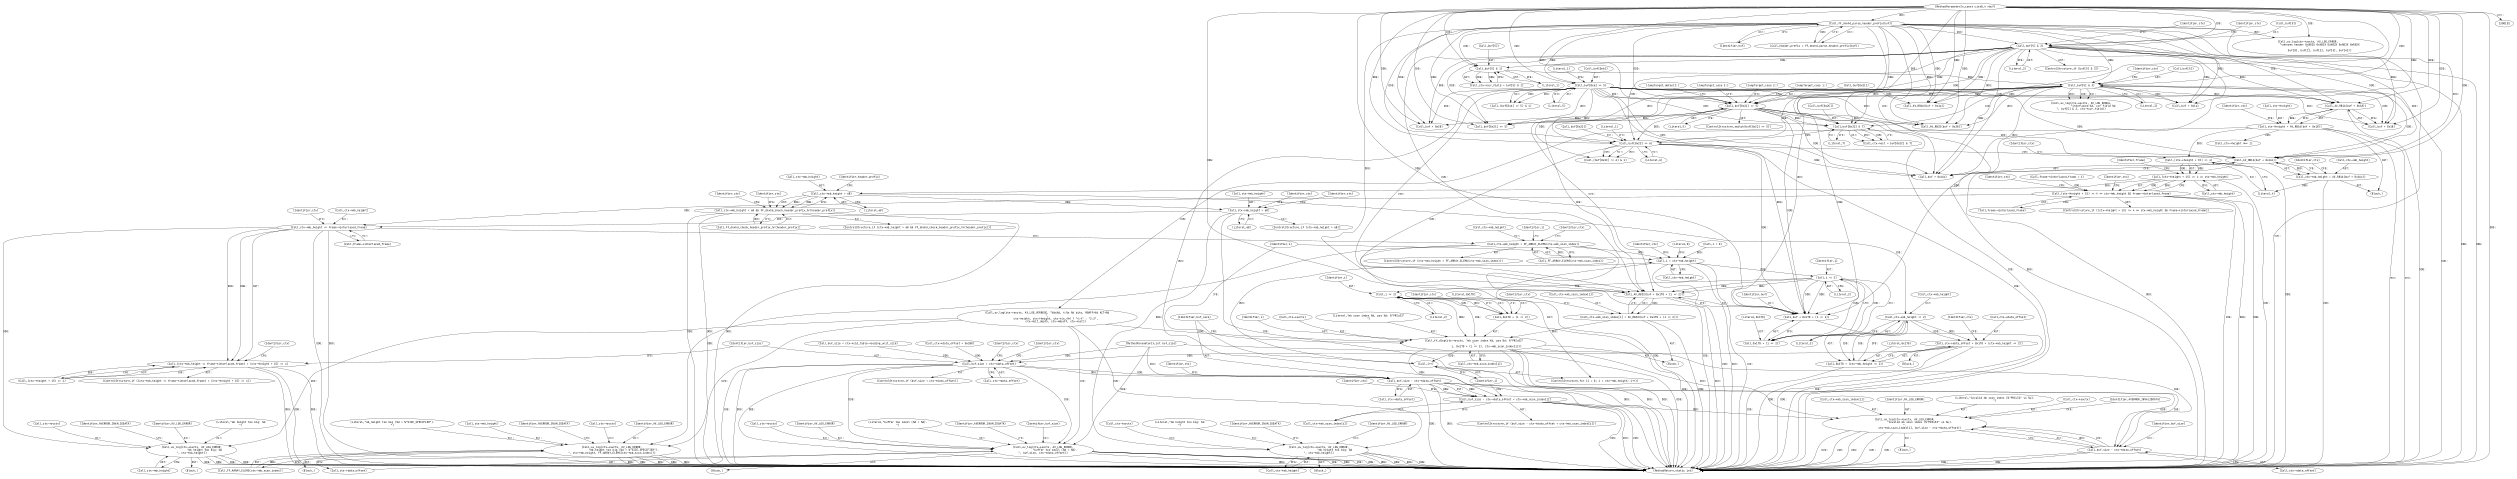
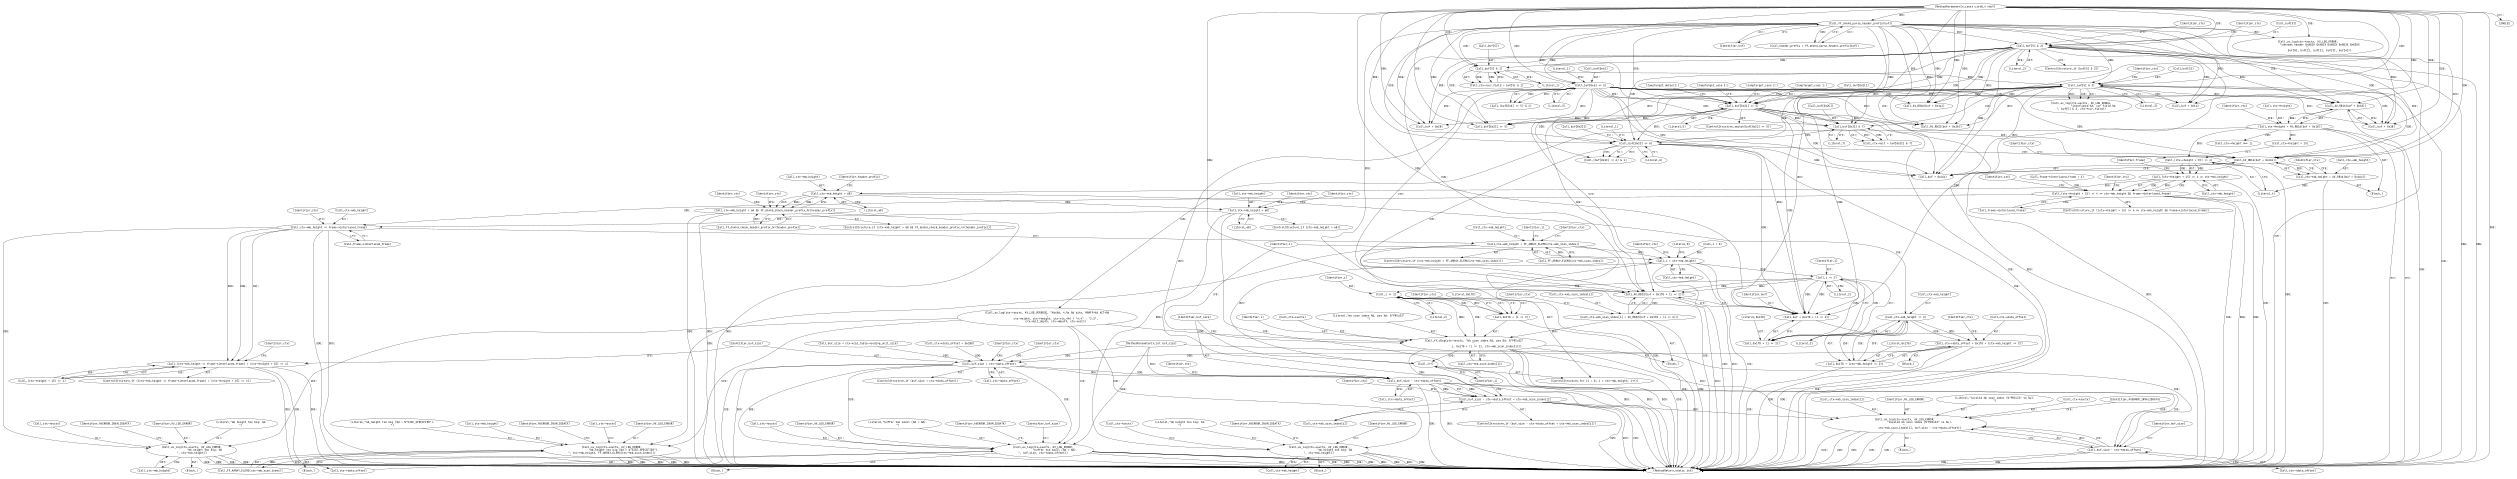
node "(Call,ctx->height + 15)": added
